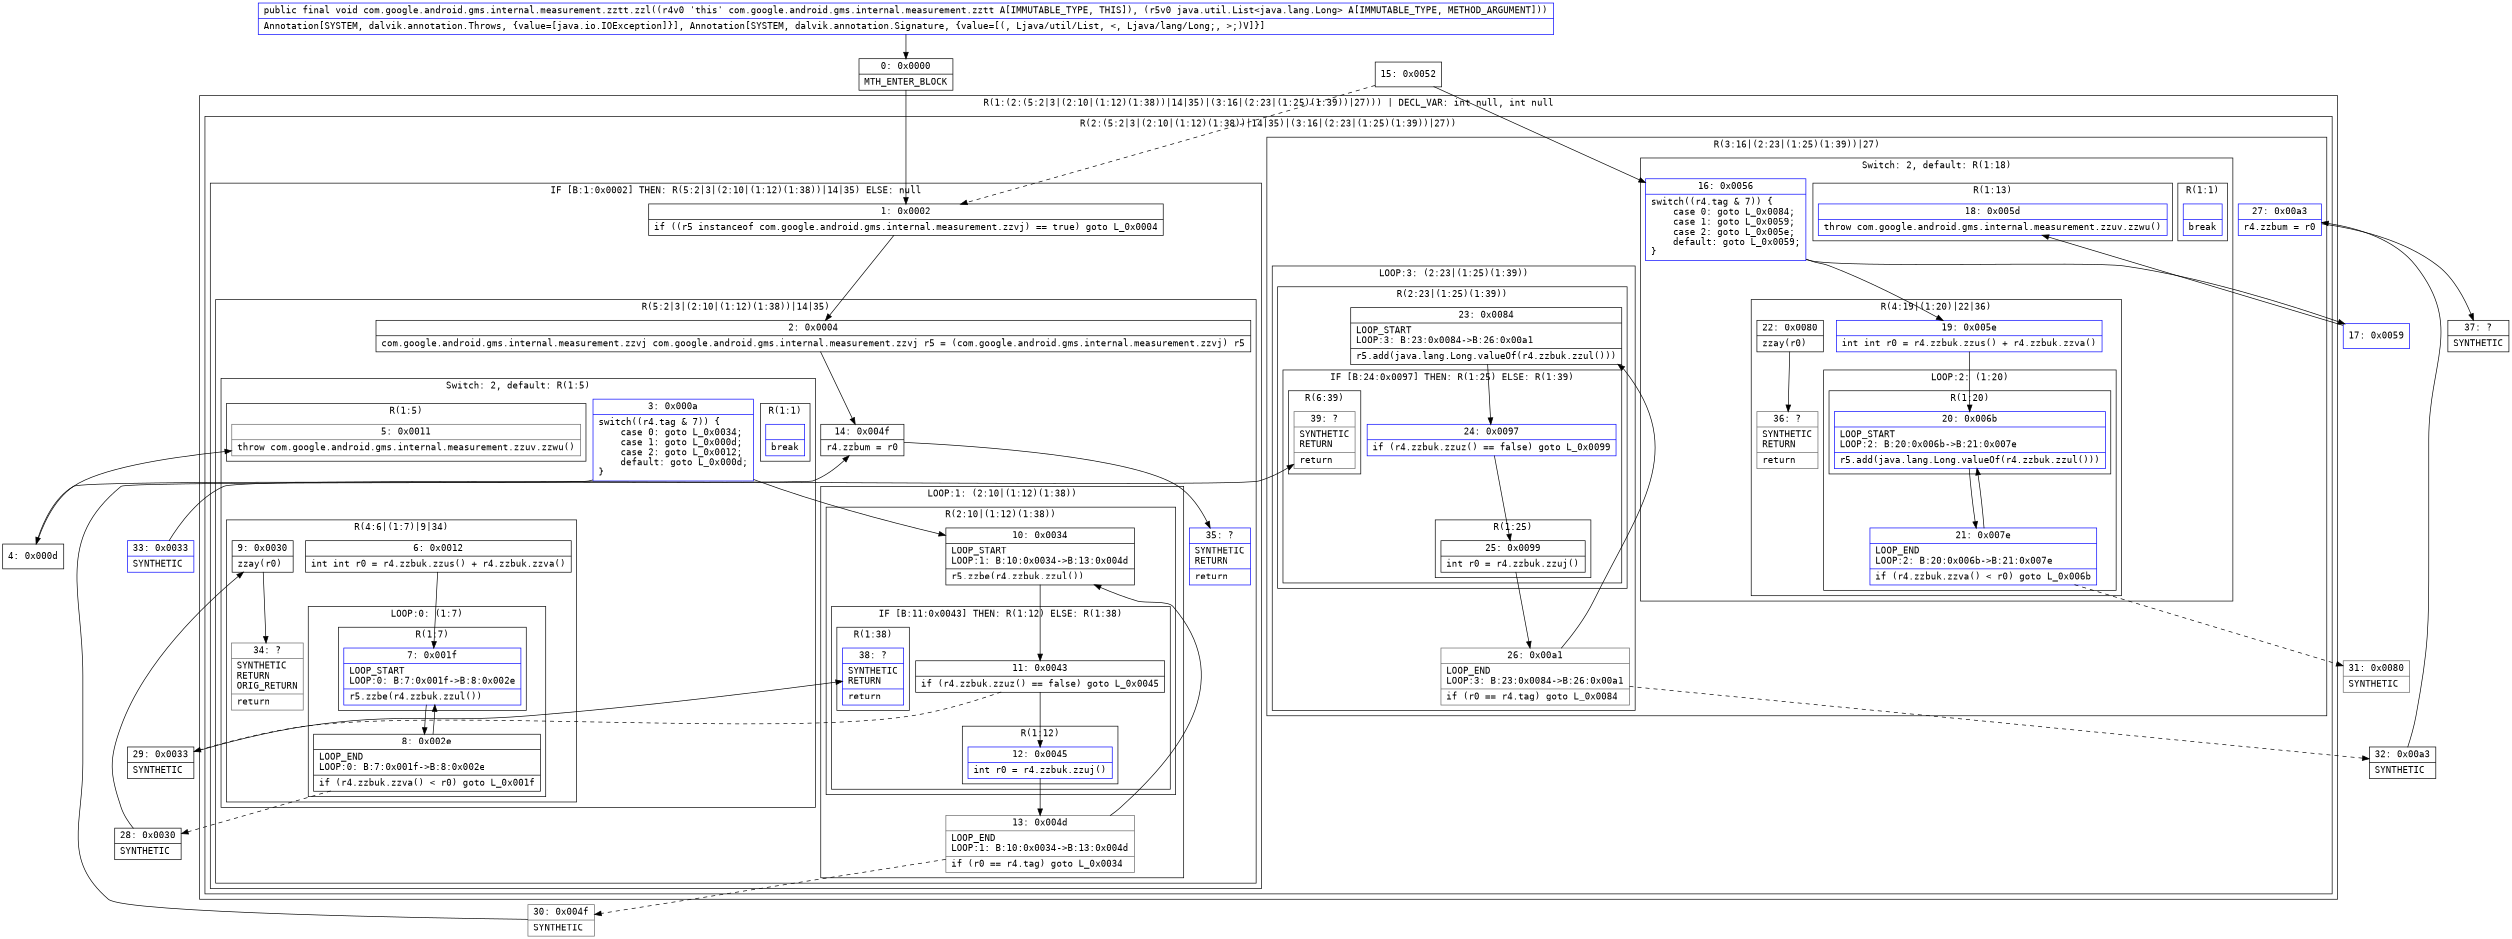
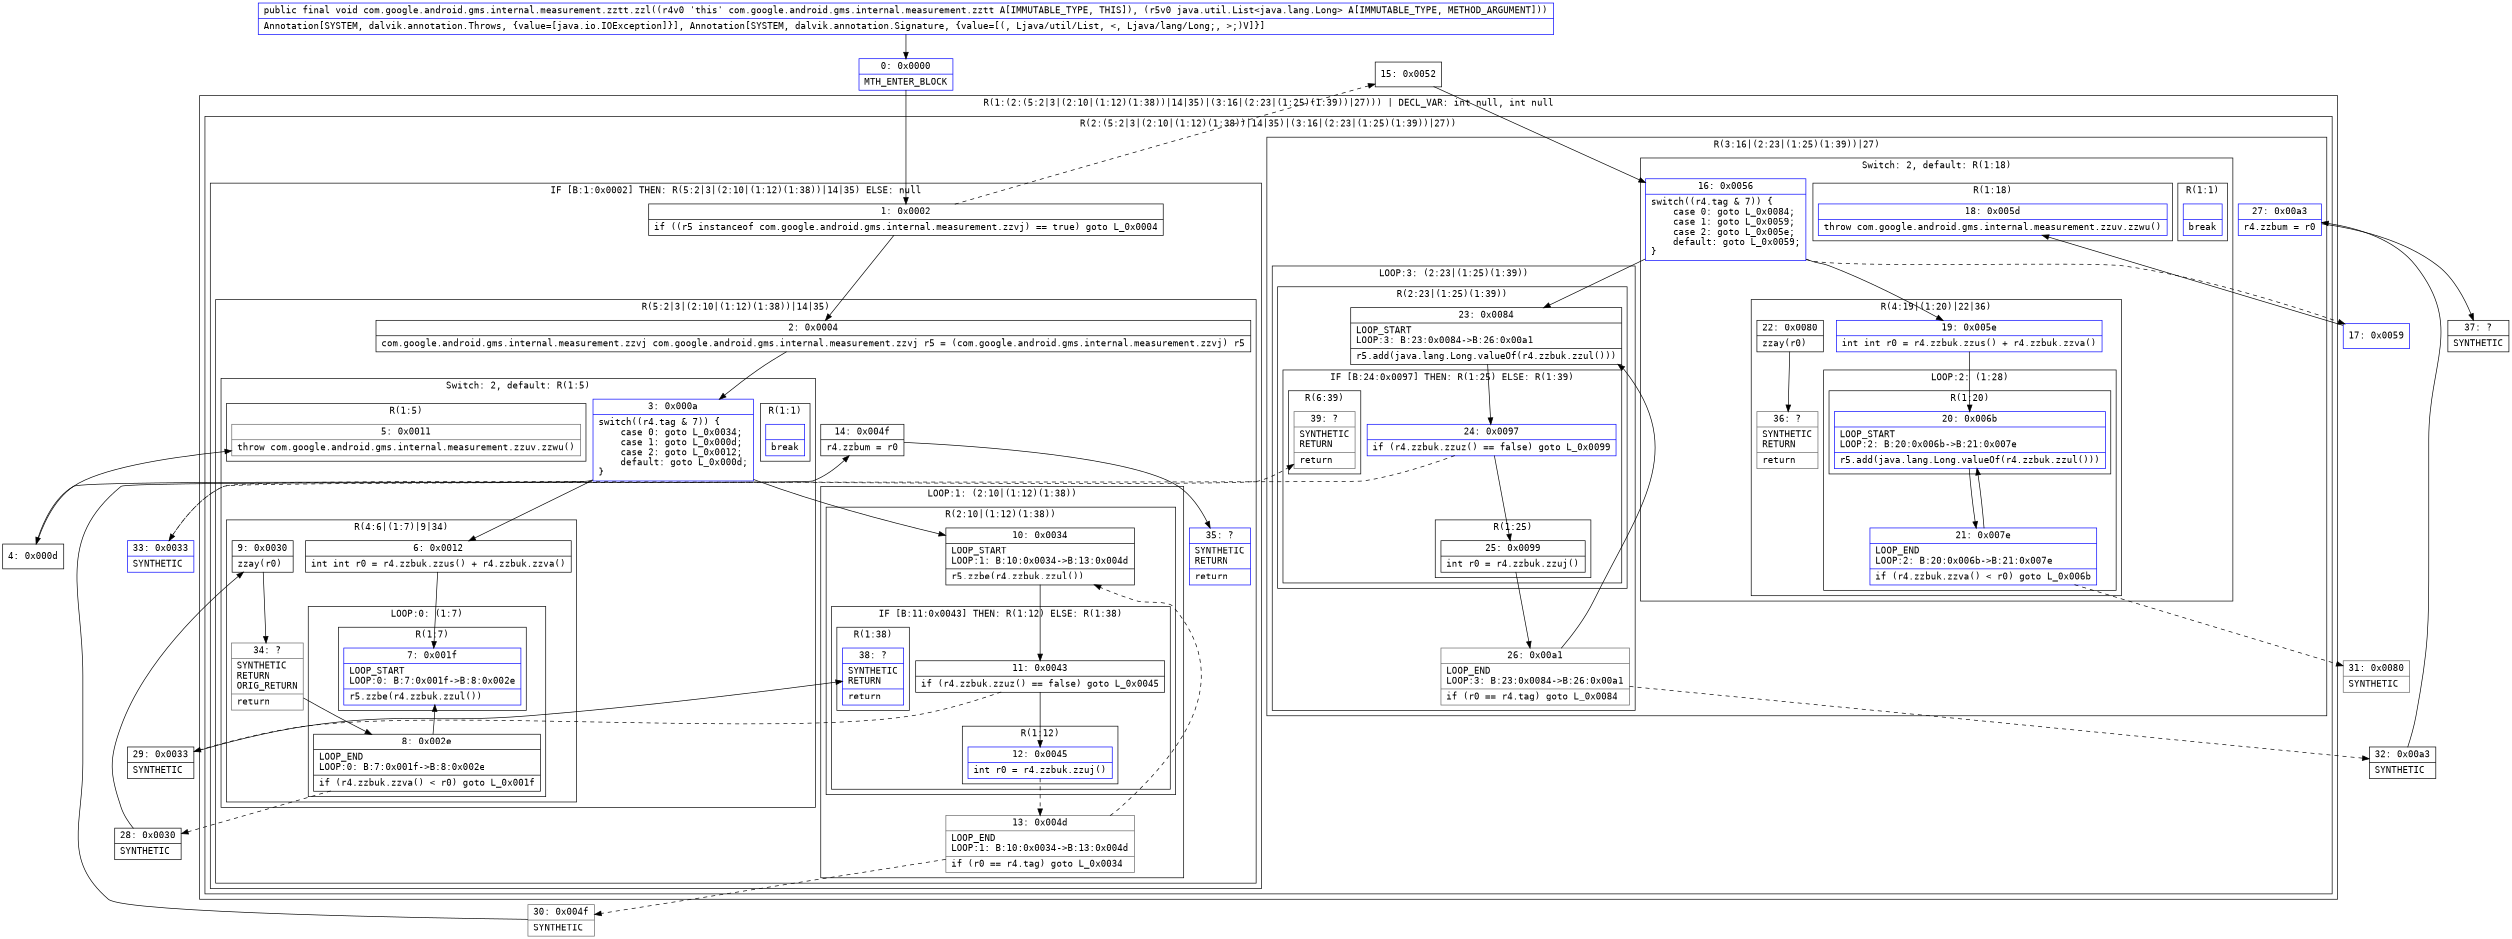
node "0: 0x0000": color black -> blue
edge "15: 0x0052" -> "1: 0x0002": reversed
cluster "R(1:13)": label "R(1:13)" -> "R(1:18)"
edge "16: 0x0056" -> "17: 0x0059": style solid -> dashed
edge "16: 0x0056" -> "23: 0x0084": added
cluster "LOOP:2: (1:20)": label "LOOP:2: (1:20)" -> "LOOP:2: (1:28)"
edge "2: 0x0004" -> "14: 0x004f": now "2: 0x0004" -> "3: 0x000a"
edge "33: 0x0033" -> "39: ?": style solid -> dashed
edge "24: 0x0097" -> "33: 0x0033": added
edge "3: 0x000a" -> "6: 0x0012": added
edge "13: 0x004d" -> "10: 0x0034": style solid -> dashed
edge "7: 0x001f" -> "8: 0x002e": now "34: ?" -> "8: 0x002e"
edge "12: 0x0045" -> "13: 0x004d": style solid -> dashed
